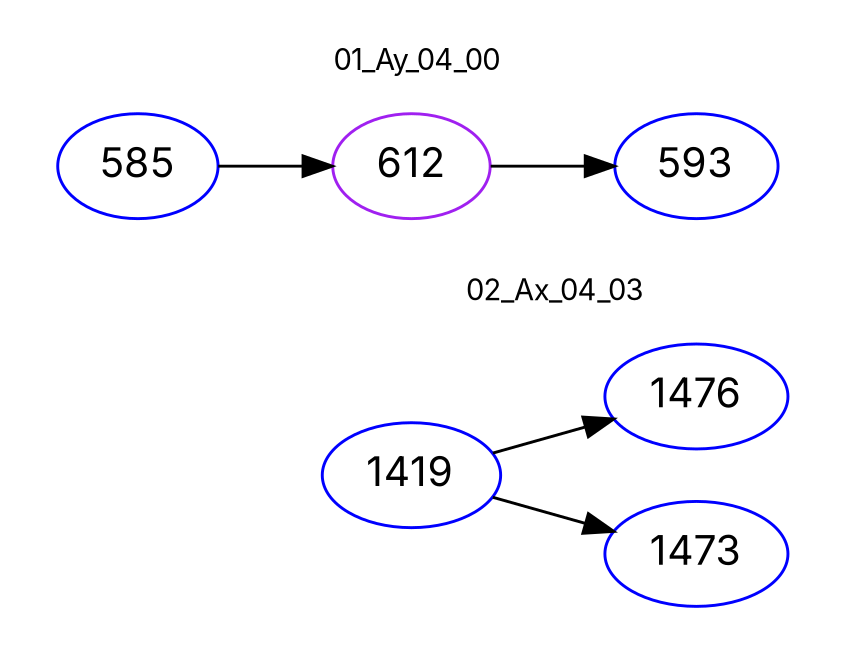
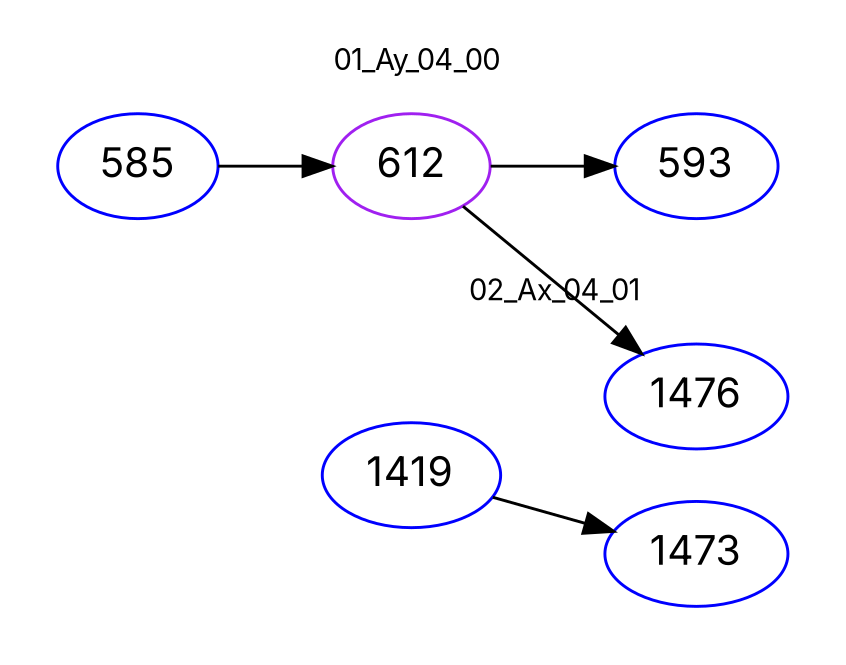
cluster "02_Ax_04_03": label "02_Ax_04_03" -> "02_Ax_04_01"
edge "1419" -> "1476": now "612" -> "1476"
